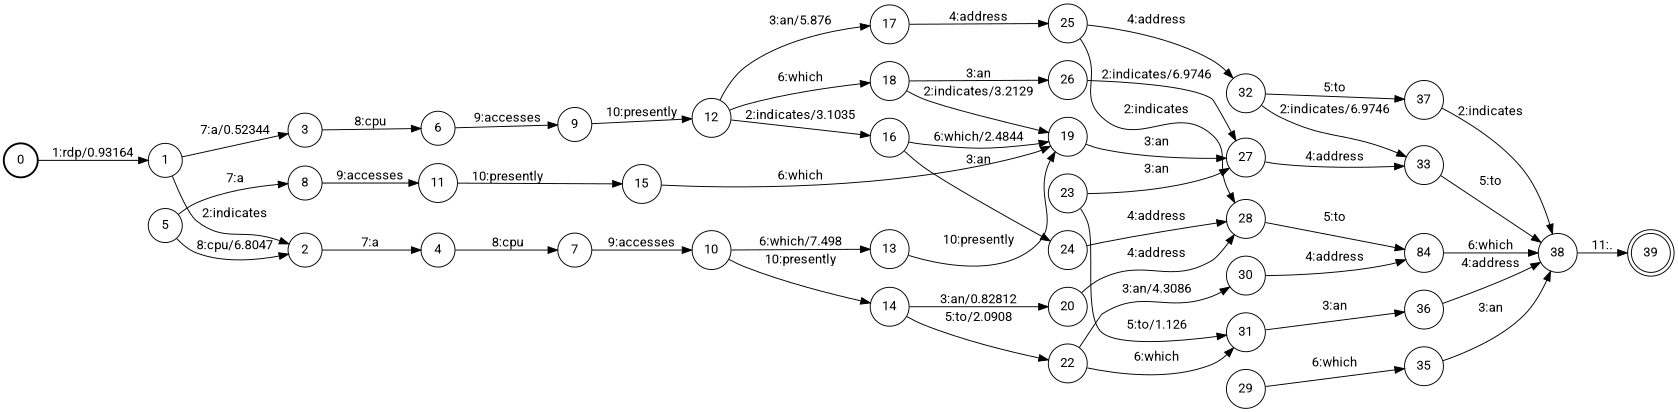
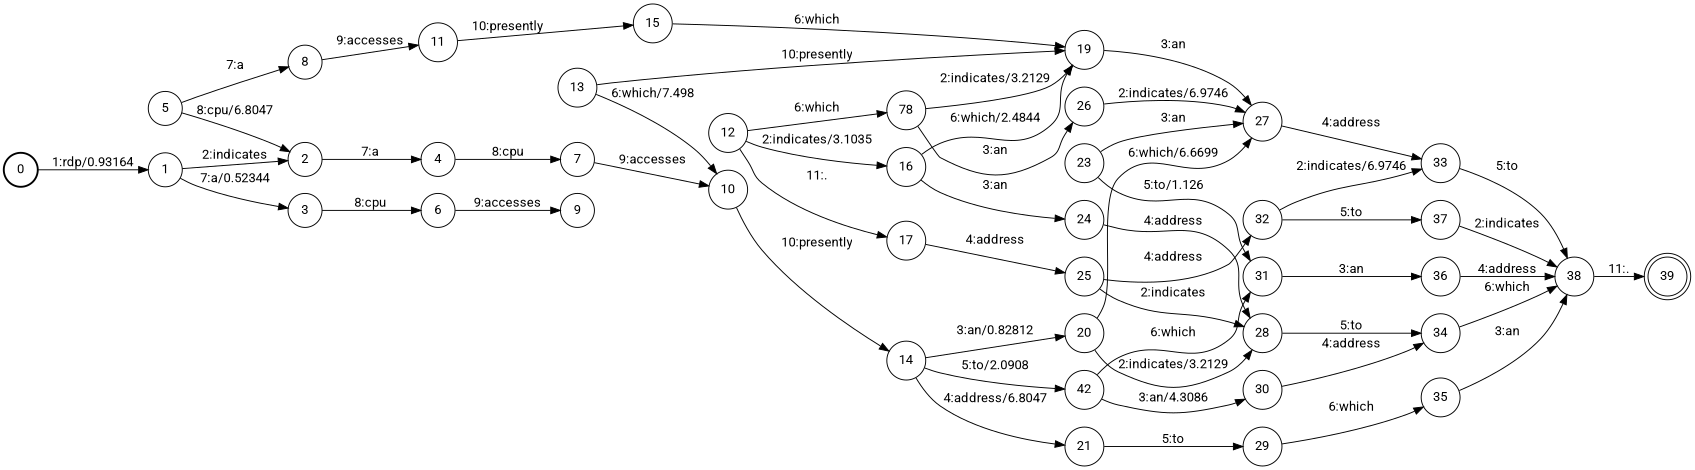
edge "12" -> "17": label "3:an/5.876" -> "11:."
node "18": label "18" -> "78"
edge "9" -> "12": removed, label "10:presently"
edge "20" -> "27": added, label "6:which/6.6699"
edge "10" -> "13": reversed
edge "20" -> "28": label "4:address" -> "2:indicates/3.2129"
node "84": label "84" -> "34"
node "22": label "22" -> "42"
node "21": added
